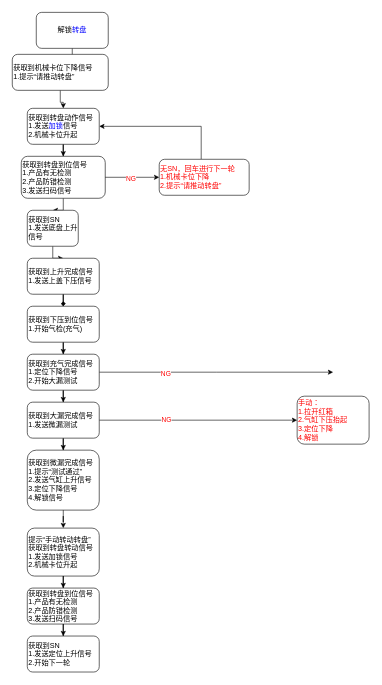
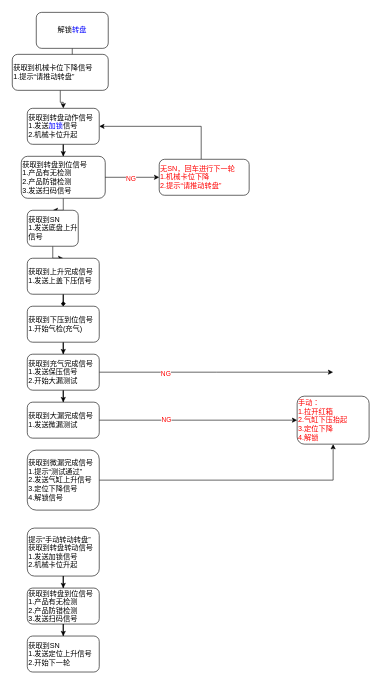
node "获取到充气完成信号 1.定位下降信号 2.开始大漏测试": label "获取到充气完成信号 1.定位下降信号 2.开始大漏测试" -> "获取到充气完成信号 1.发送保压信号 2.开始大漏测试"
edge "获取到大漏完成信号 1.发送微漏测试" -> "获取到微漏完成信号 1.提示“测试通过” 2.发送气缸上升信号 3.定位下降信号 4.解锁信号": removed
edge "获取到微漏完成信号 1.提示“测试通过” 2.发送气缸上升信号 3.定位下降信号 4.解锁信号" -> "提示“手动转动转盘” 获取到转盘转动信号 1.发送加锁信号 2.机械卡位升起": now "获取到微漏完成信号 1.提示“测试通过” 2.发送气缸上升信号 3.定位下降信号 4.解锁信号" -> "手动： 1.拉开红箱 2.气缸下压抬起 3.定位下降 4.解锁"
